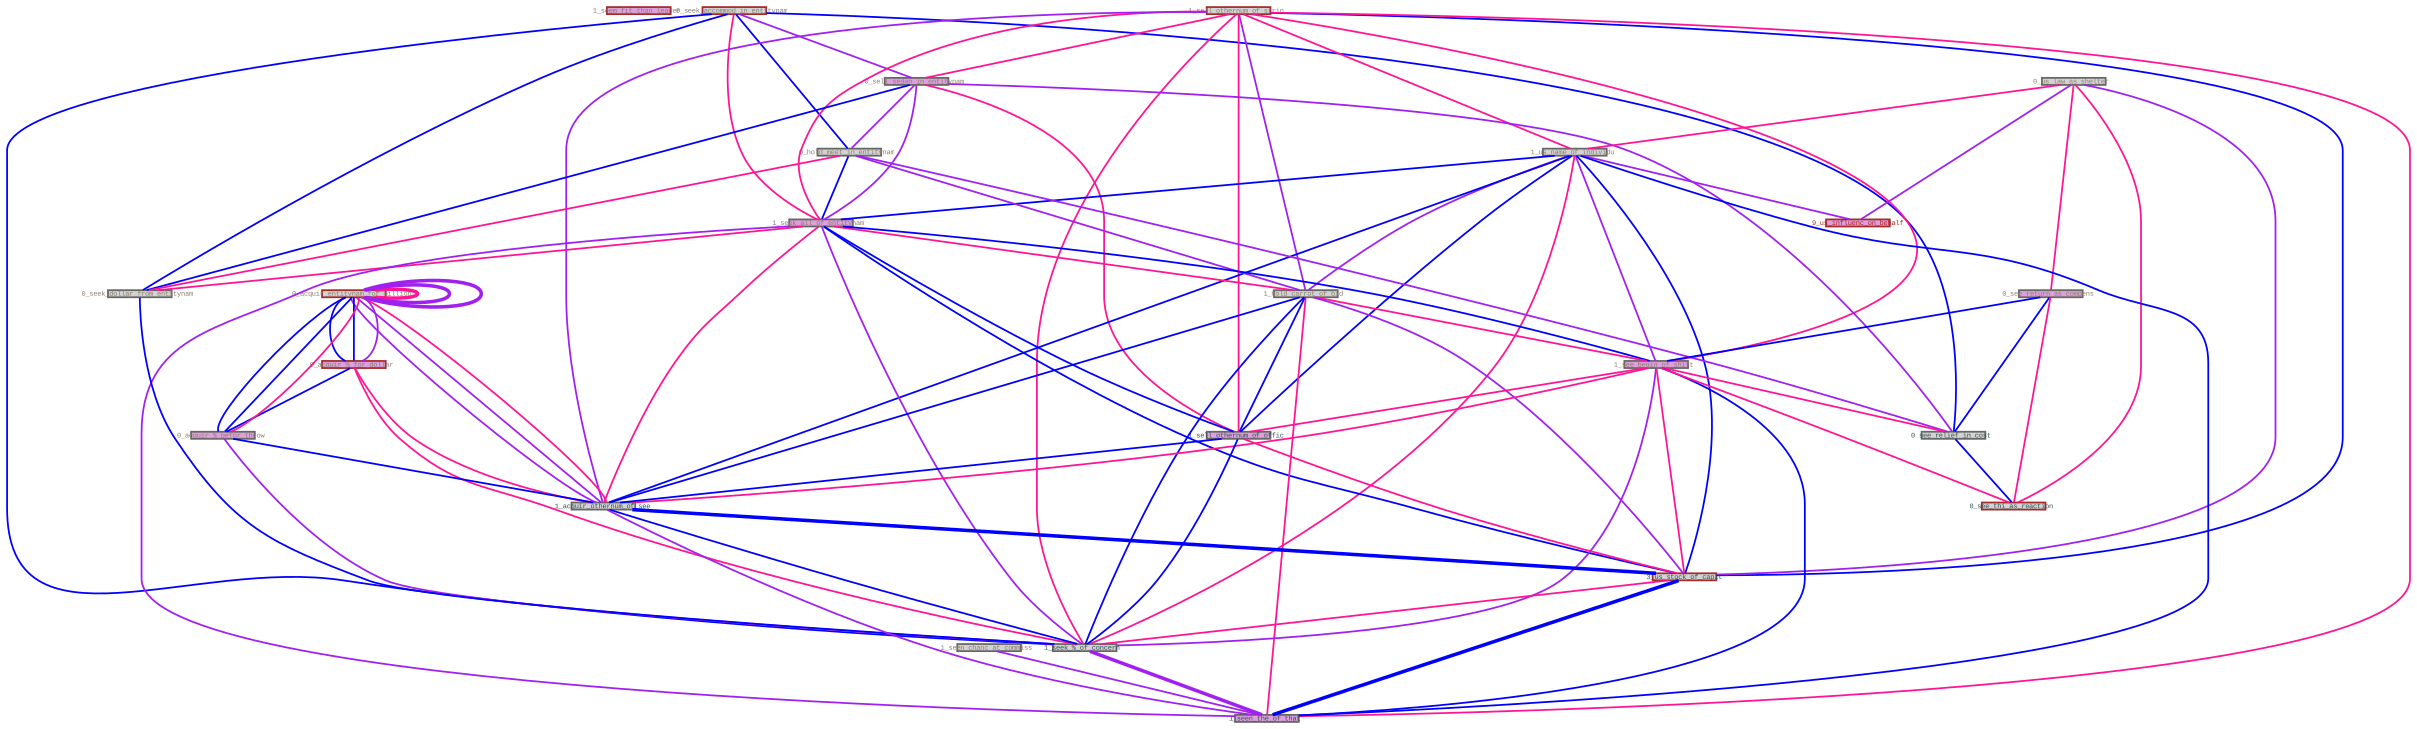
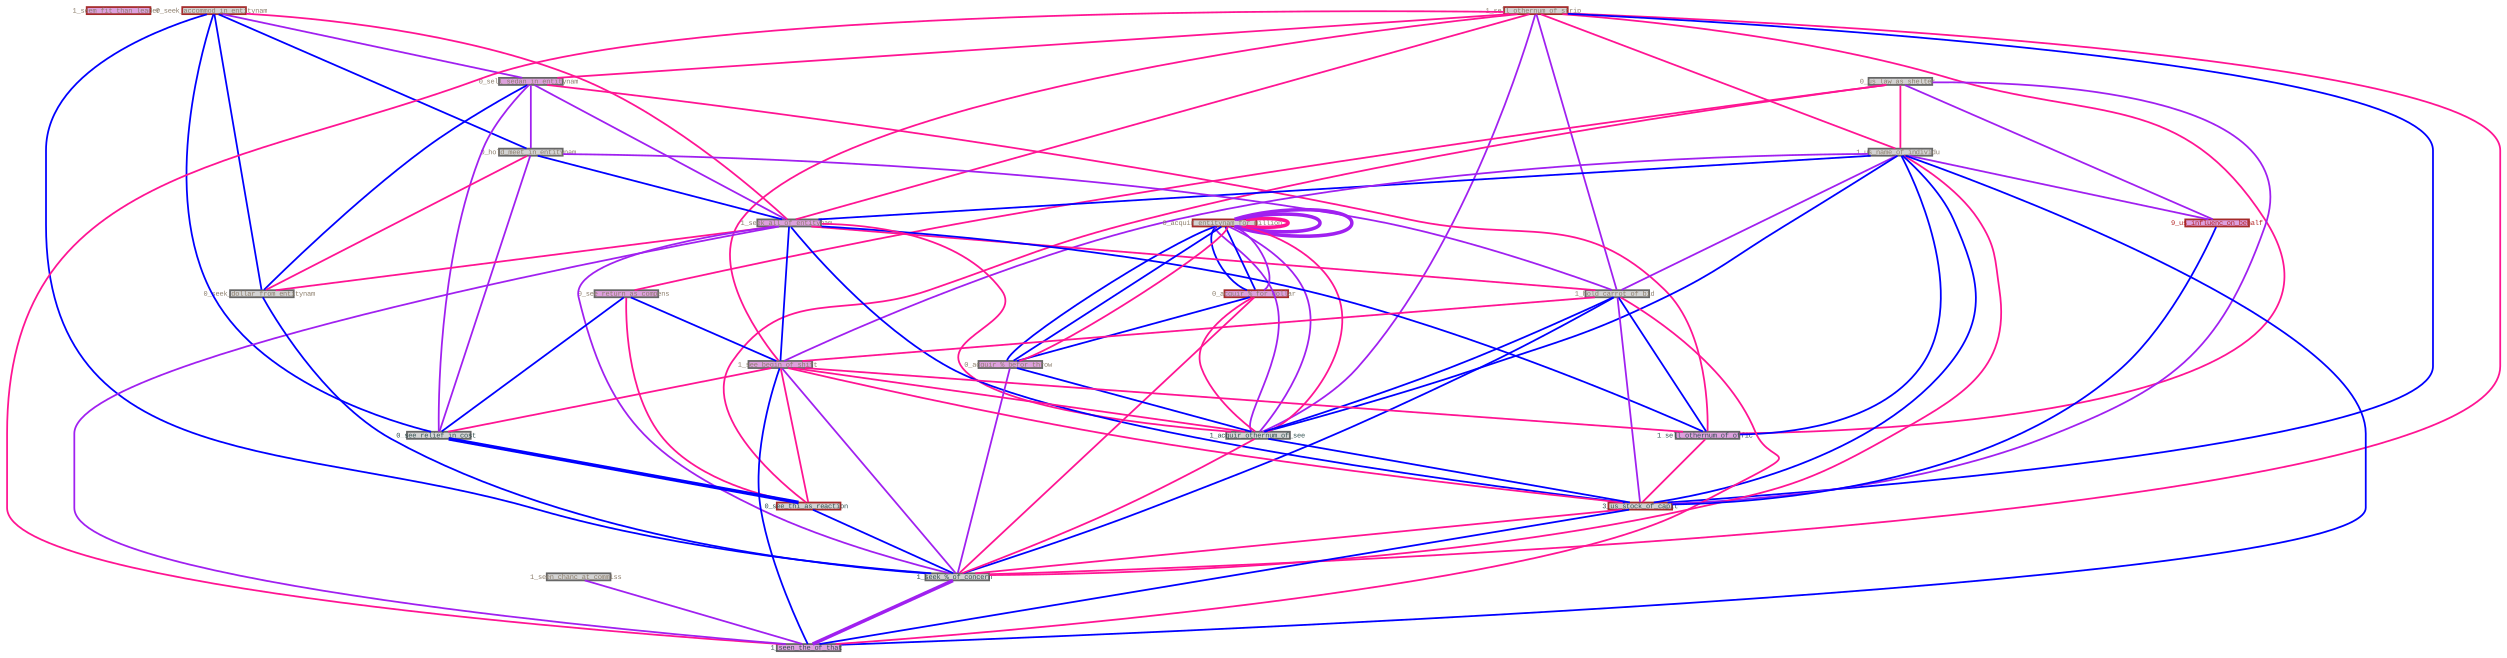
edge "9_us_influenc_on_behalf" -- "3_us_stock_of_capit": added
edge "1_sell_othernum_of_offic" -- "1_acquir_othernum_of_see": removed
edge "0_see_relief_in_cost" -- "0_see_thi_as_reaction": style solid -> bold
edge "1_acquir_othernum_of_see" -- "3_us_stock_of_capit": style bold -> solid
edge "1_sell_othernum_of_offic" -- "1_seek_%_of_concern": now "0_see_thi_as_reaction" -- "1_seek_%_of_concern"
edge "1_acquir_othernum_of_see" -- "1_seek_%_of_concern": color blue -> deeppink
edge "3_us_stock_of_capit" -- "1_seen_the_of_that": style bold -> solid
edge "1_acquir_othernum_of_see" -- "1_seen_the_of_that": removed
